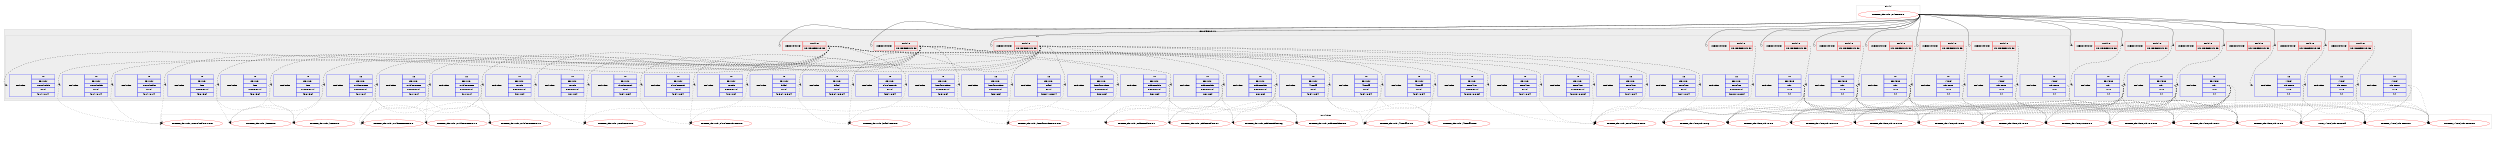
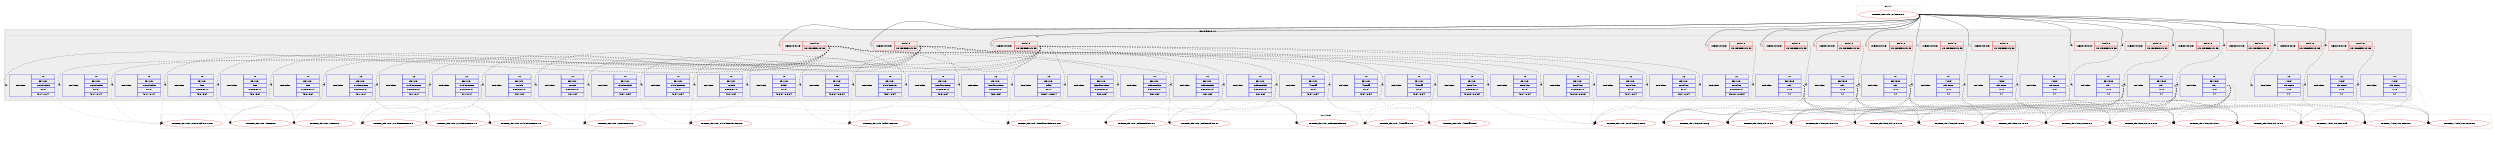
node "portage://dev-ruby/addressable-2.8.6": removed
node "none://virtual/rubygems-19": label "none://virtual/rubygems-19" -> "portage://virtual/rubygems-19"
